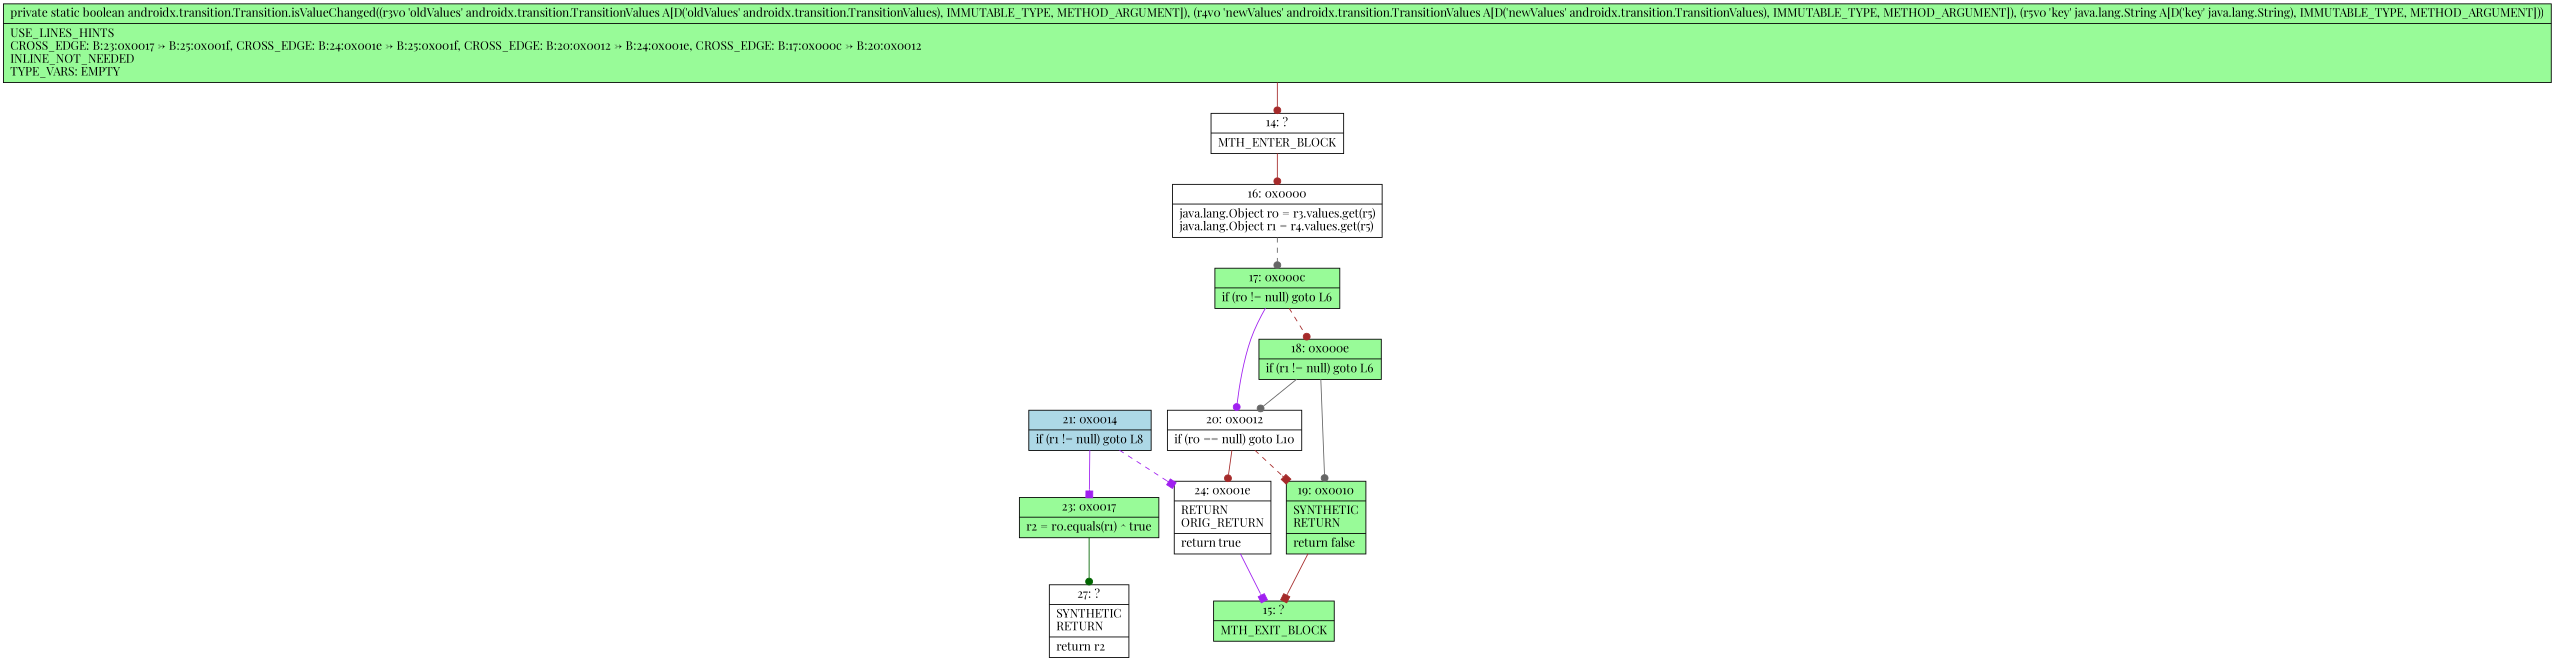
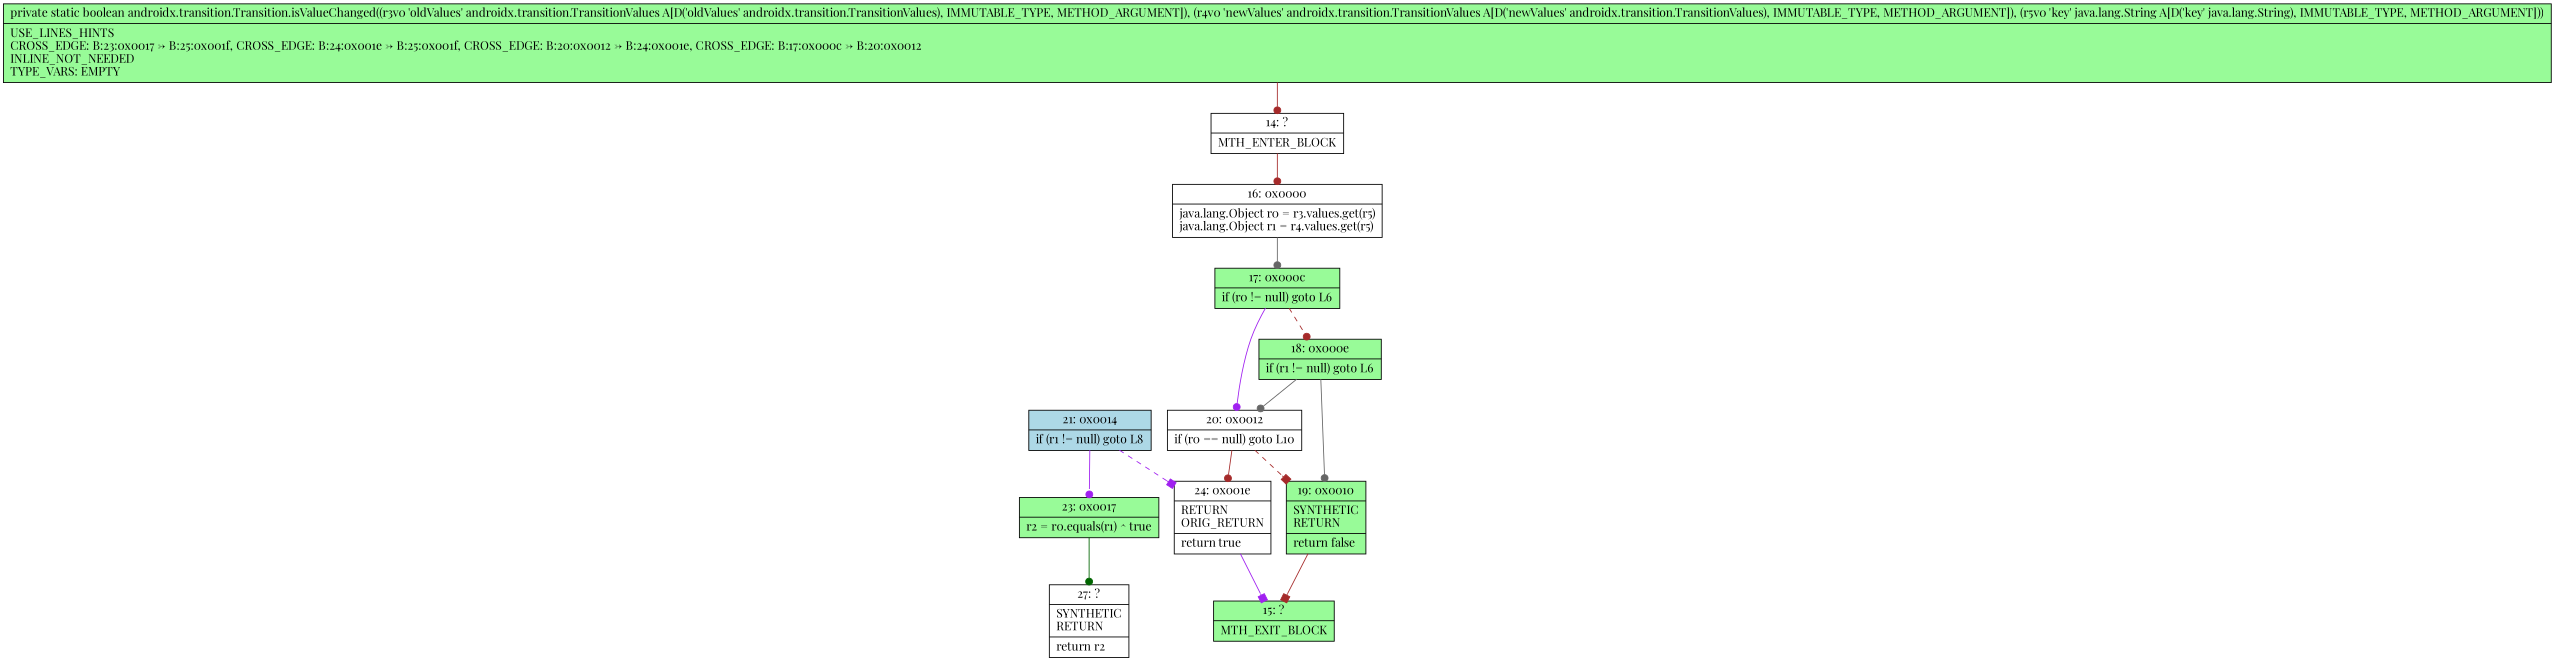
edge "16: 0x0000" -> "17: 0x000c": style dashed -> solid
edge "21: 0x0014" -> "23: 0x0017": arrowhead box -> dot
